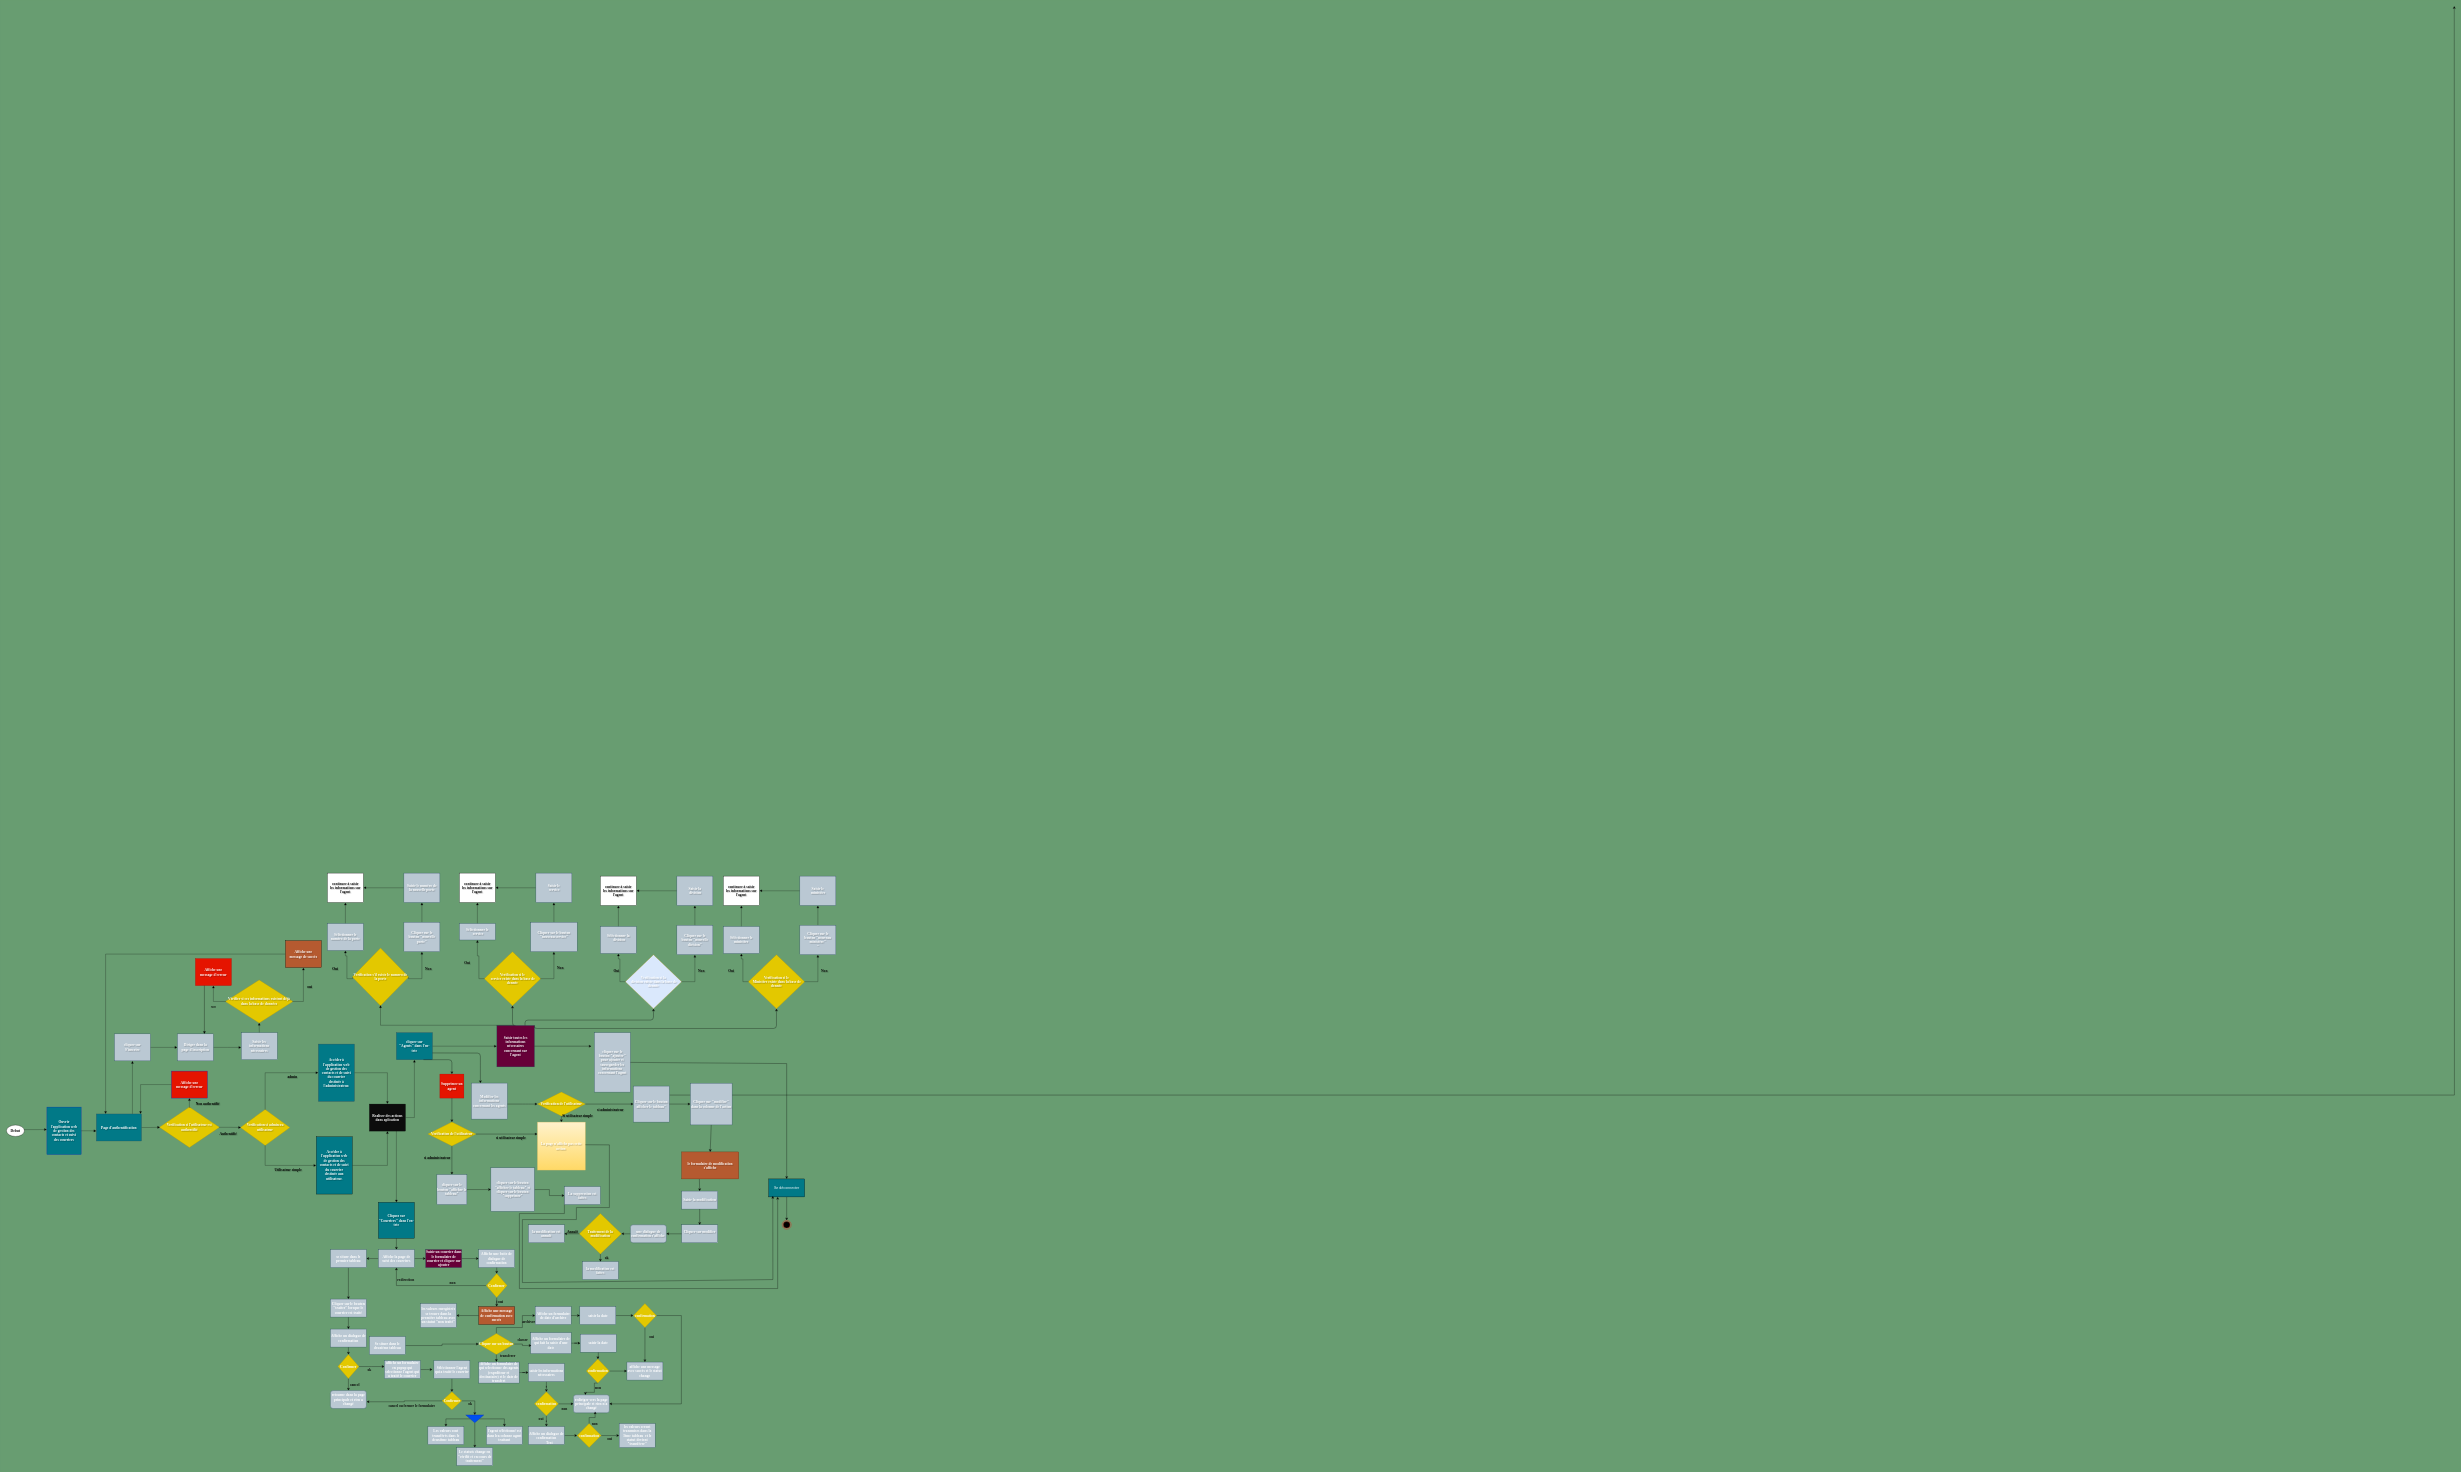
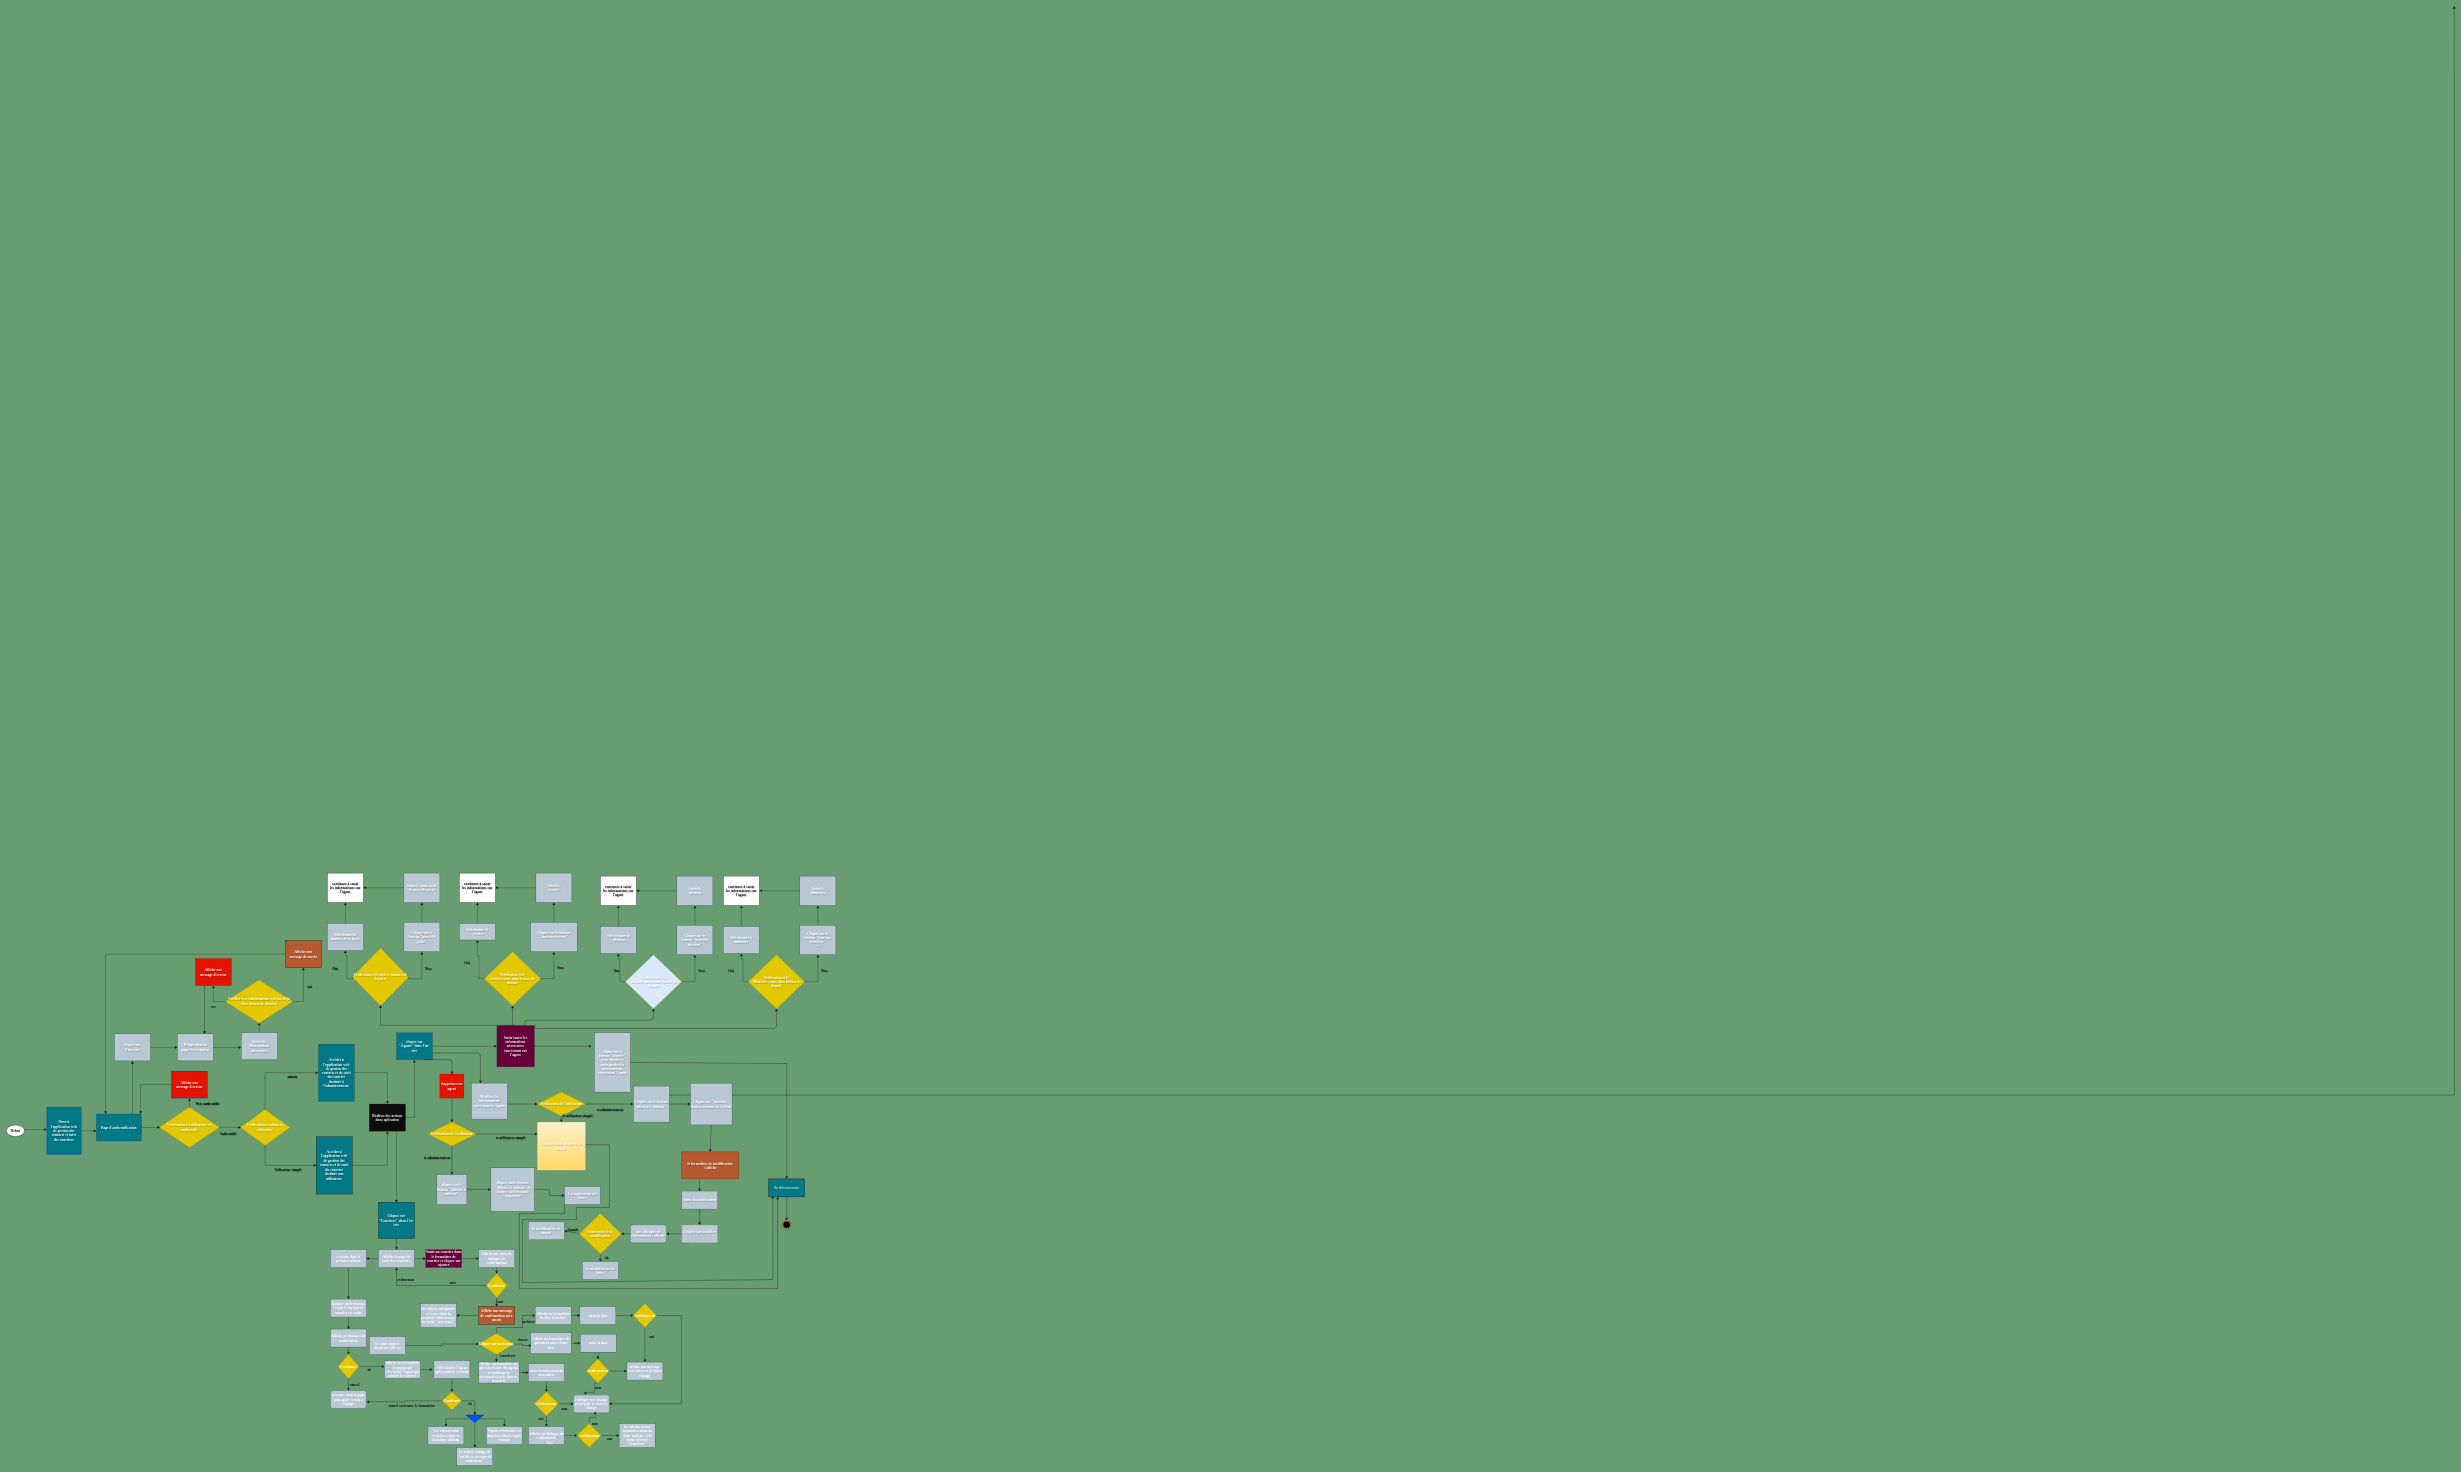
node "la modification est annulé": moved (546, 1234) -> (546, 1231)
node "Cliquer sur modifier": style solid -> dashed
